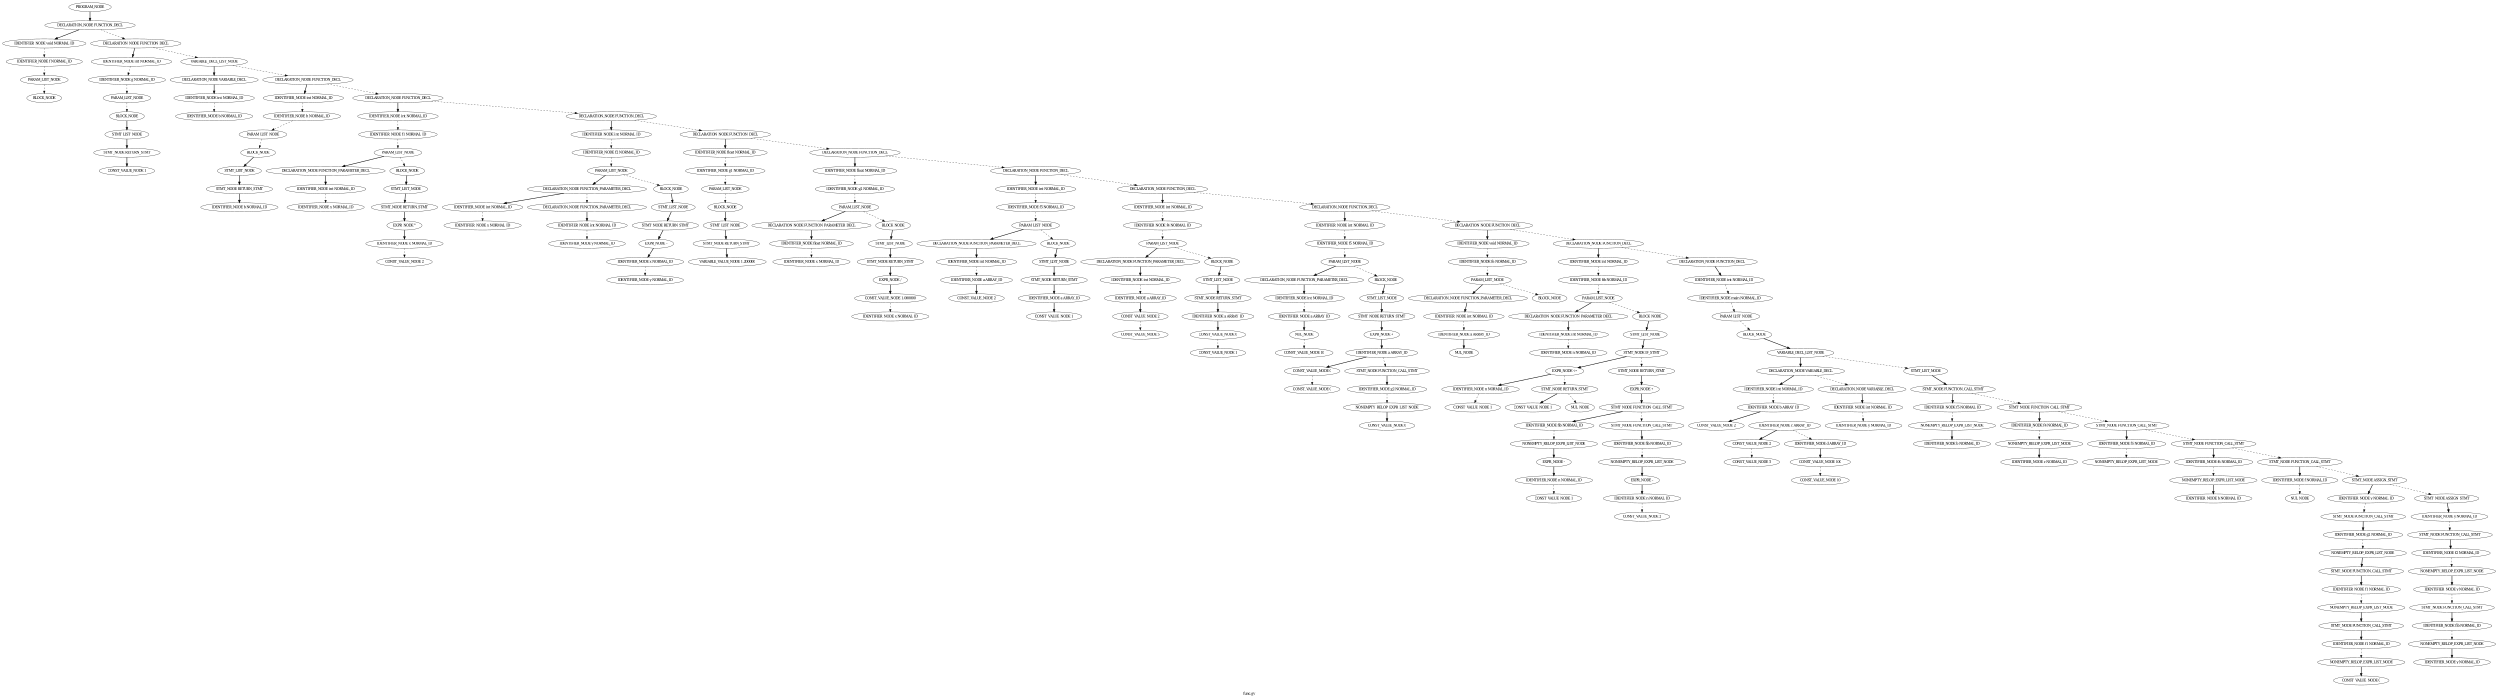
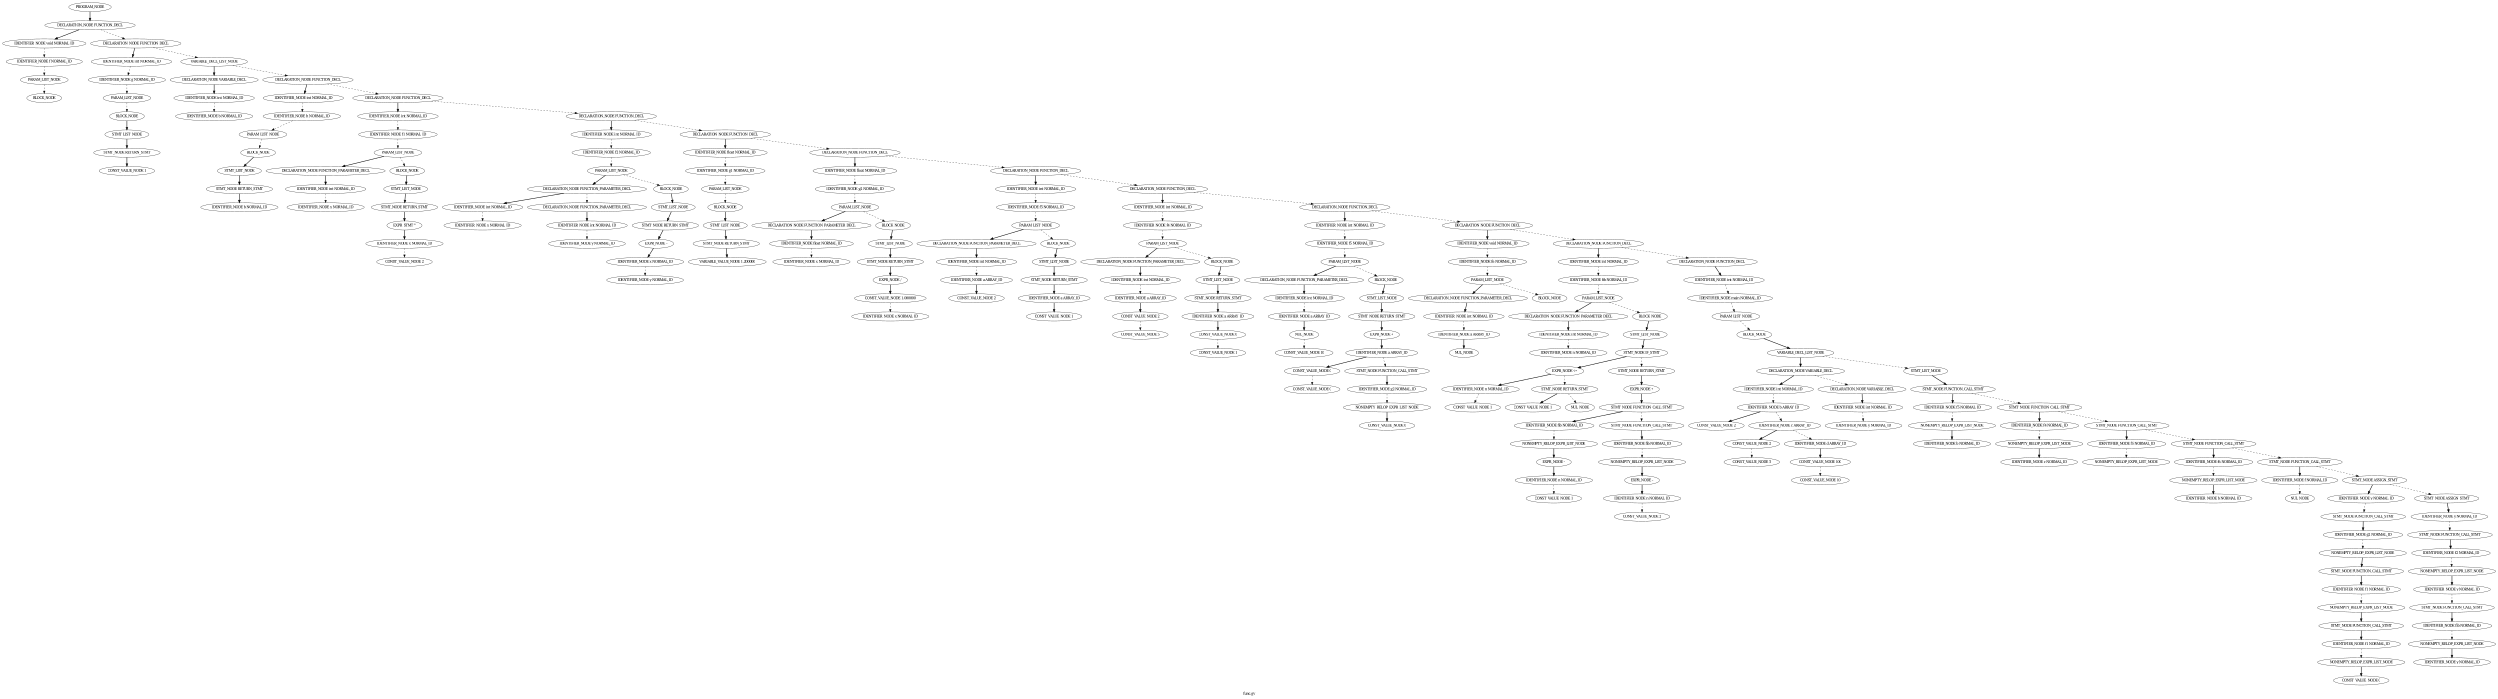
node "EXPR_NODE *": label "EXPR_NODE *" -> "EXPR_STMT *"
edge "IDENTIFIER_NODE b ARRAY_ID" -> "IDENTIFIER_NODE c ARRAY_ID": added
